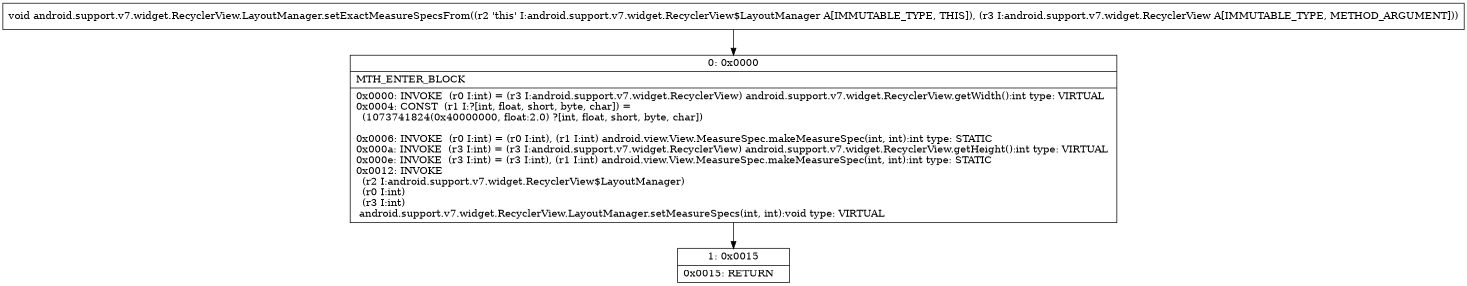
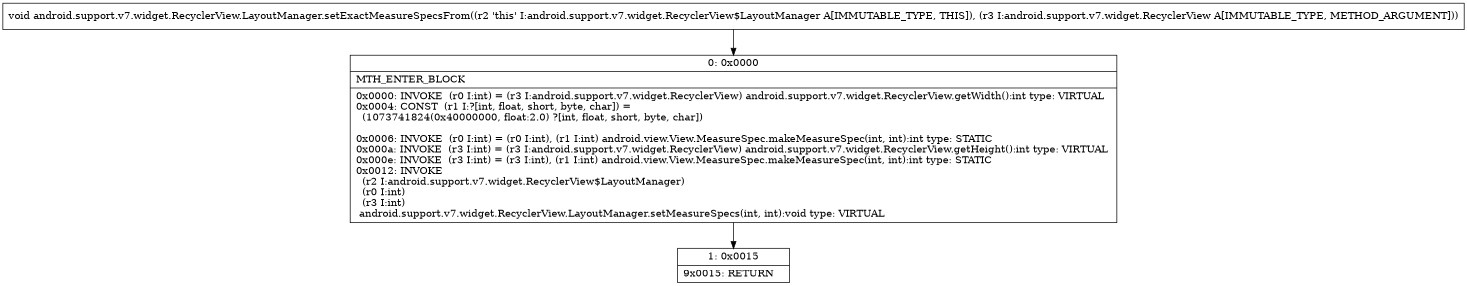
node "1: 0x0015": text "0x0015: RETURN" -> "9x0015: RETURN"
